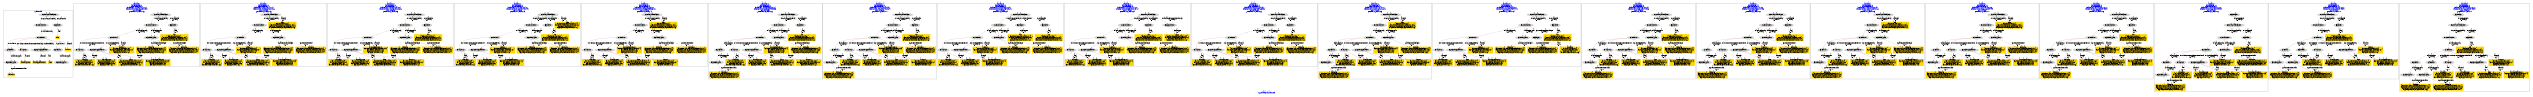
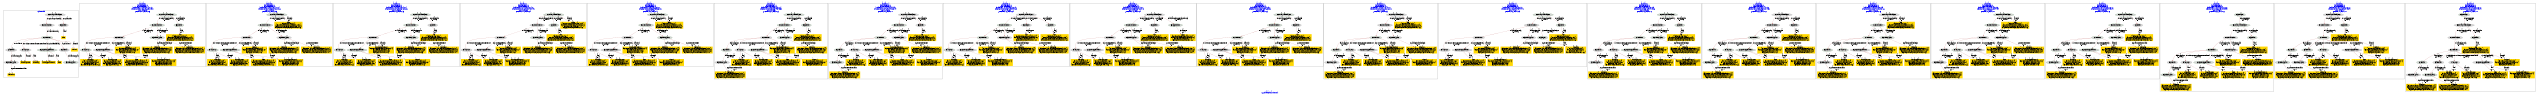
node "nationality": added
